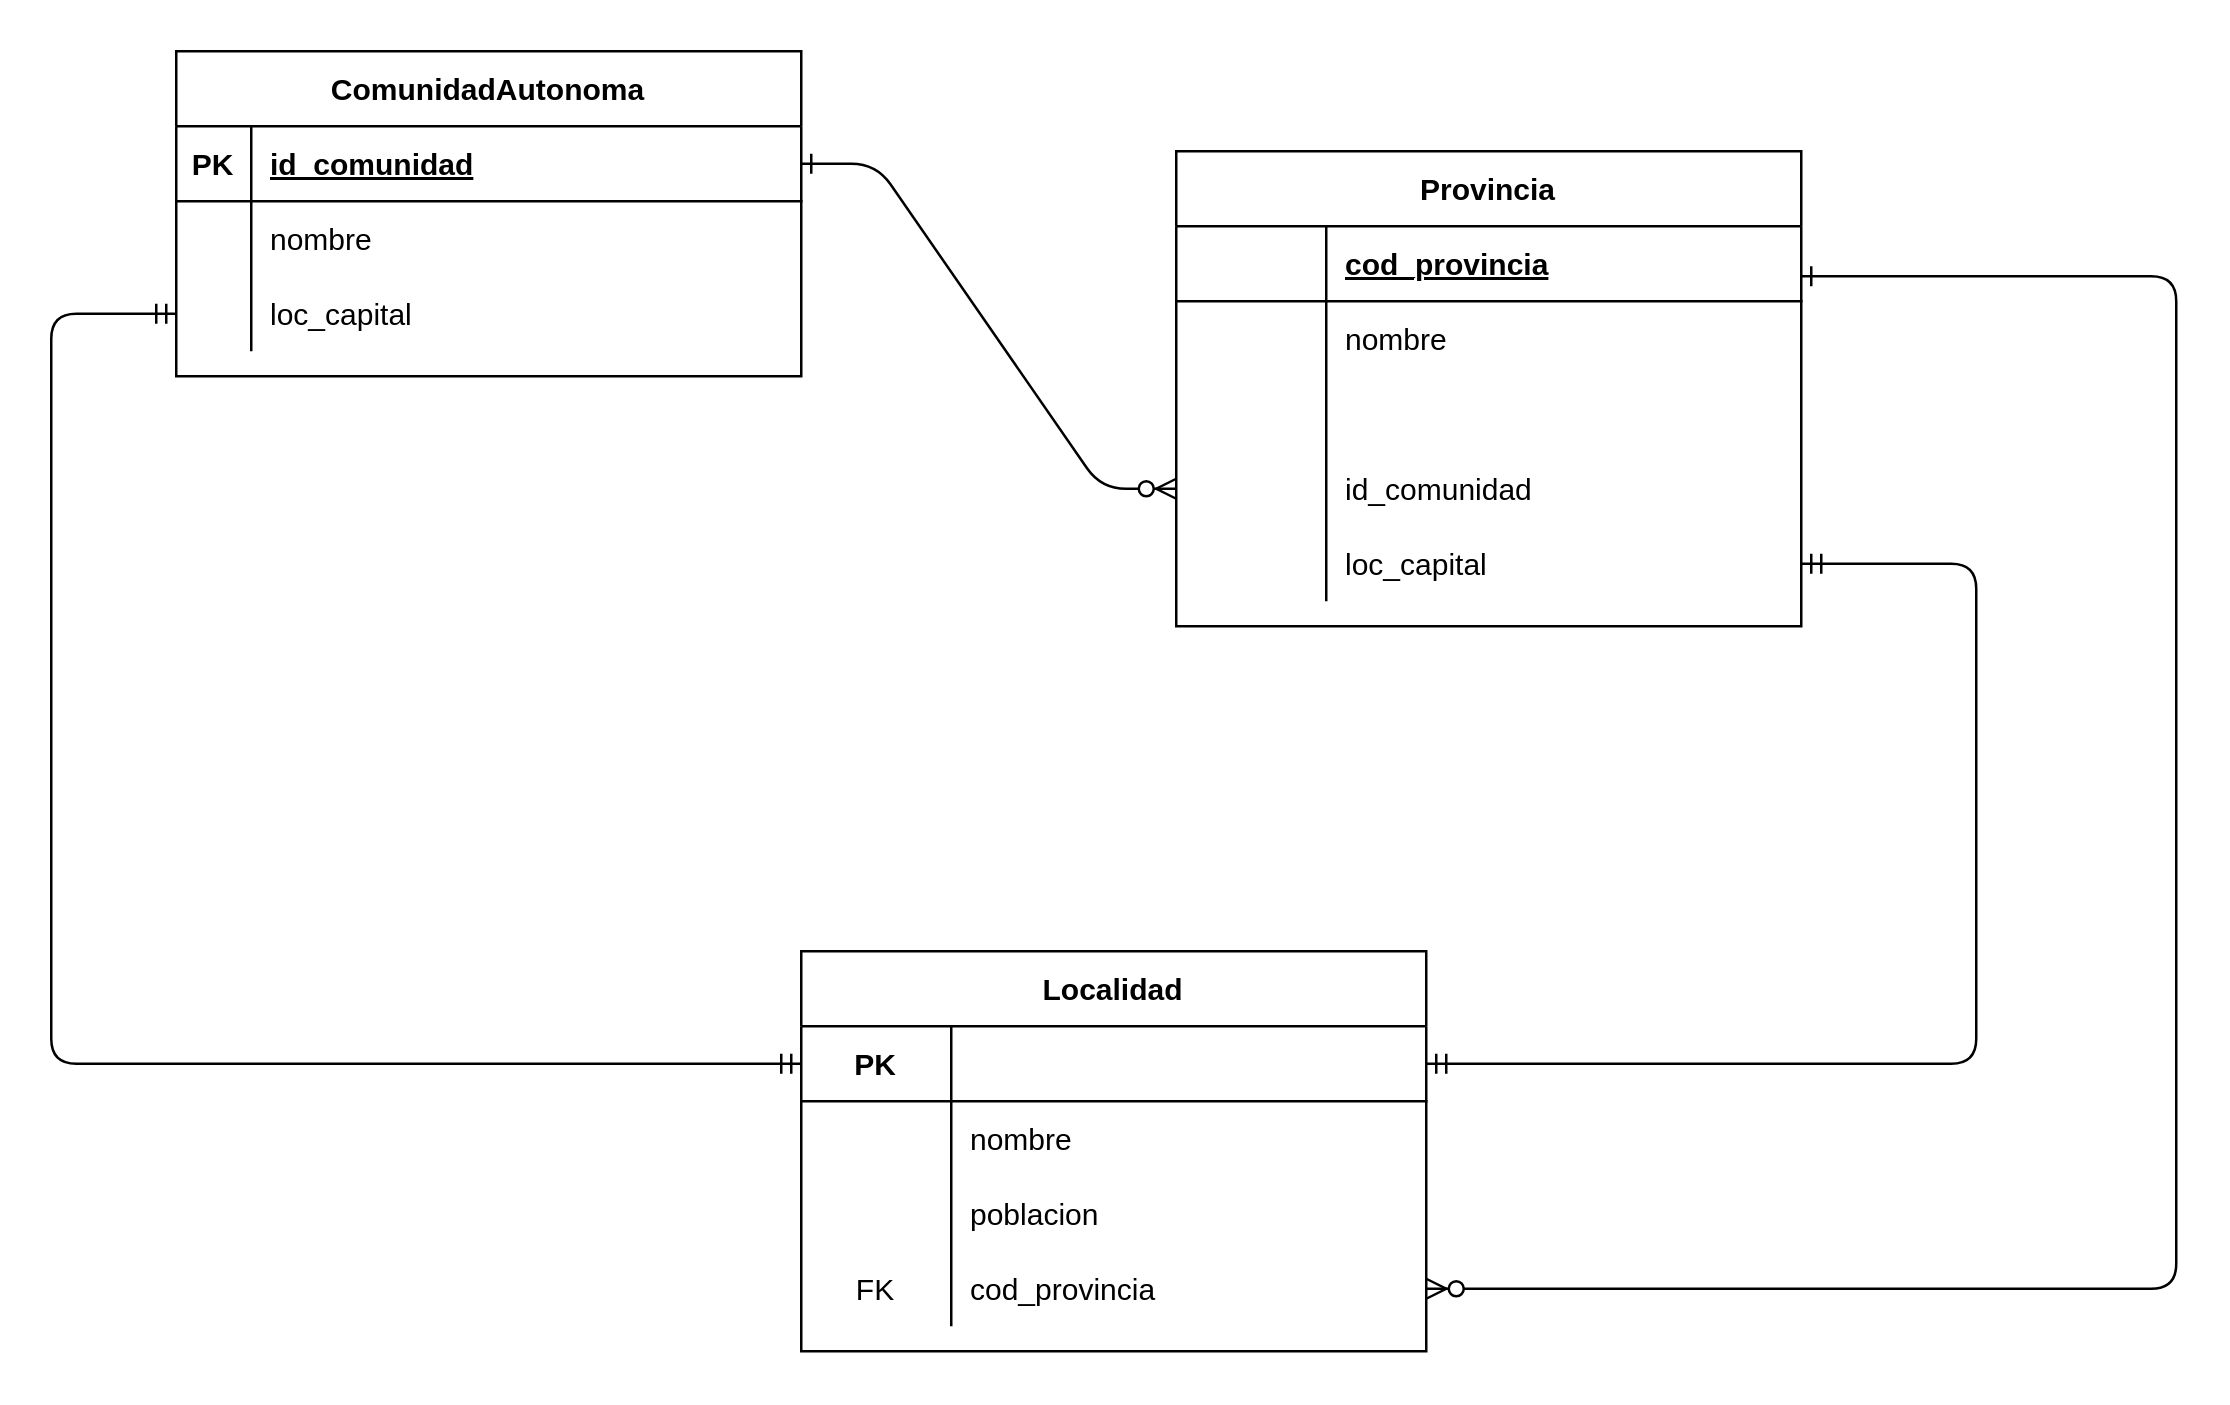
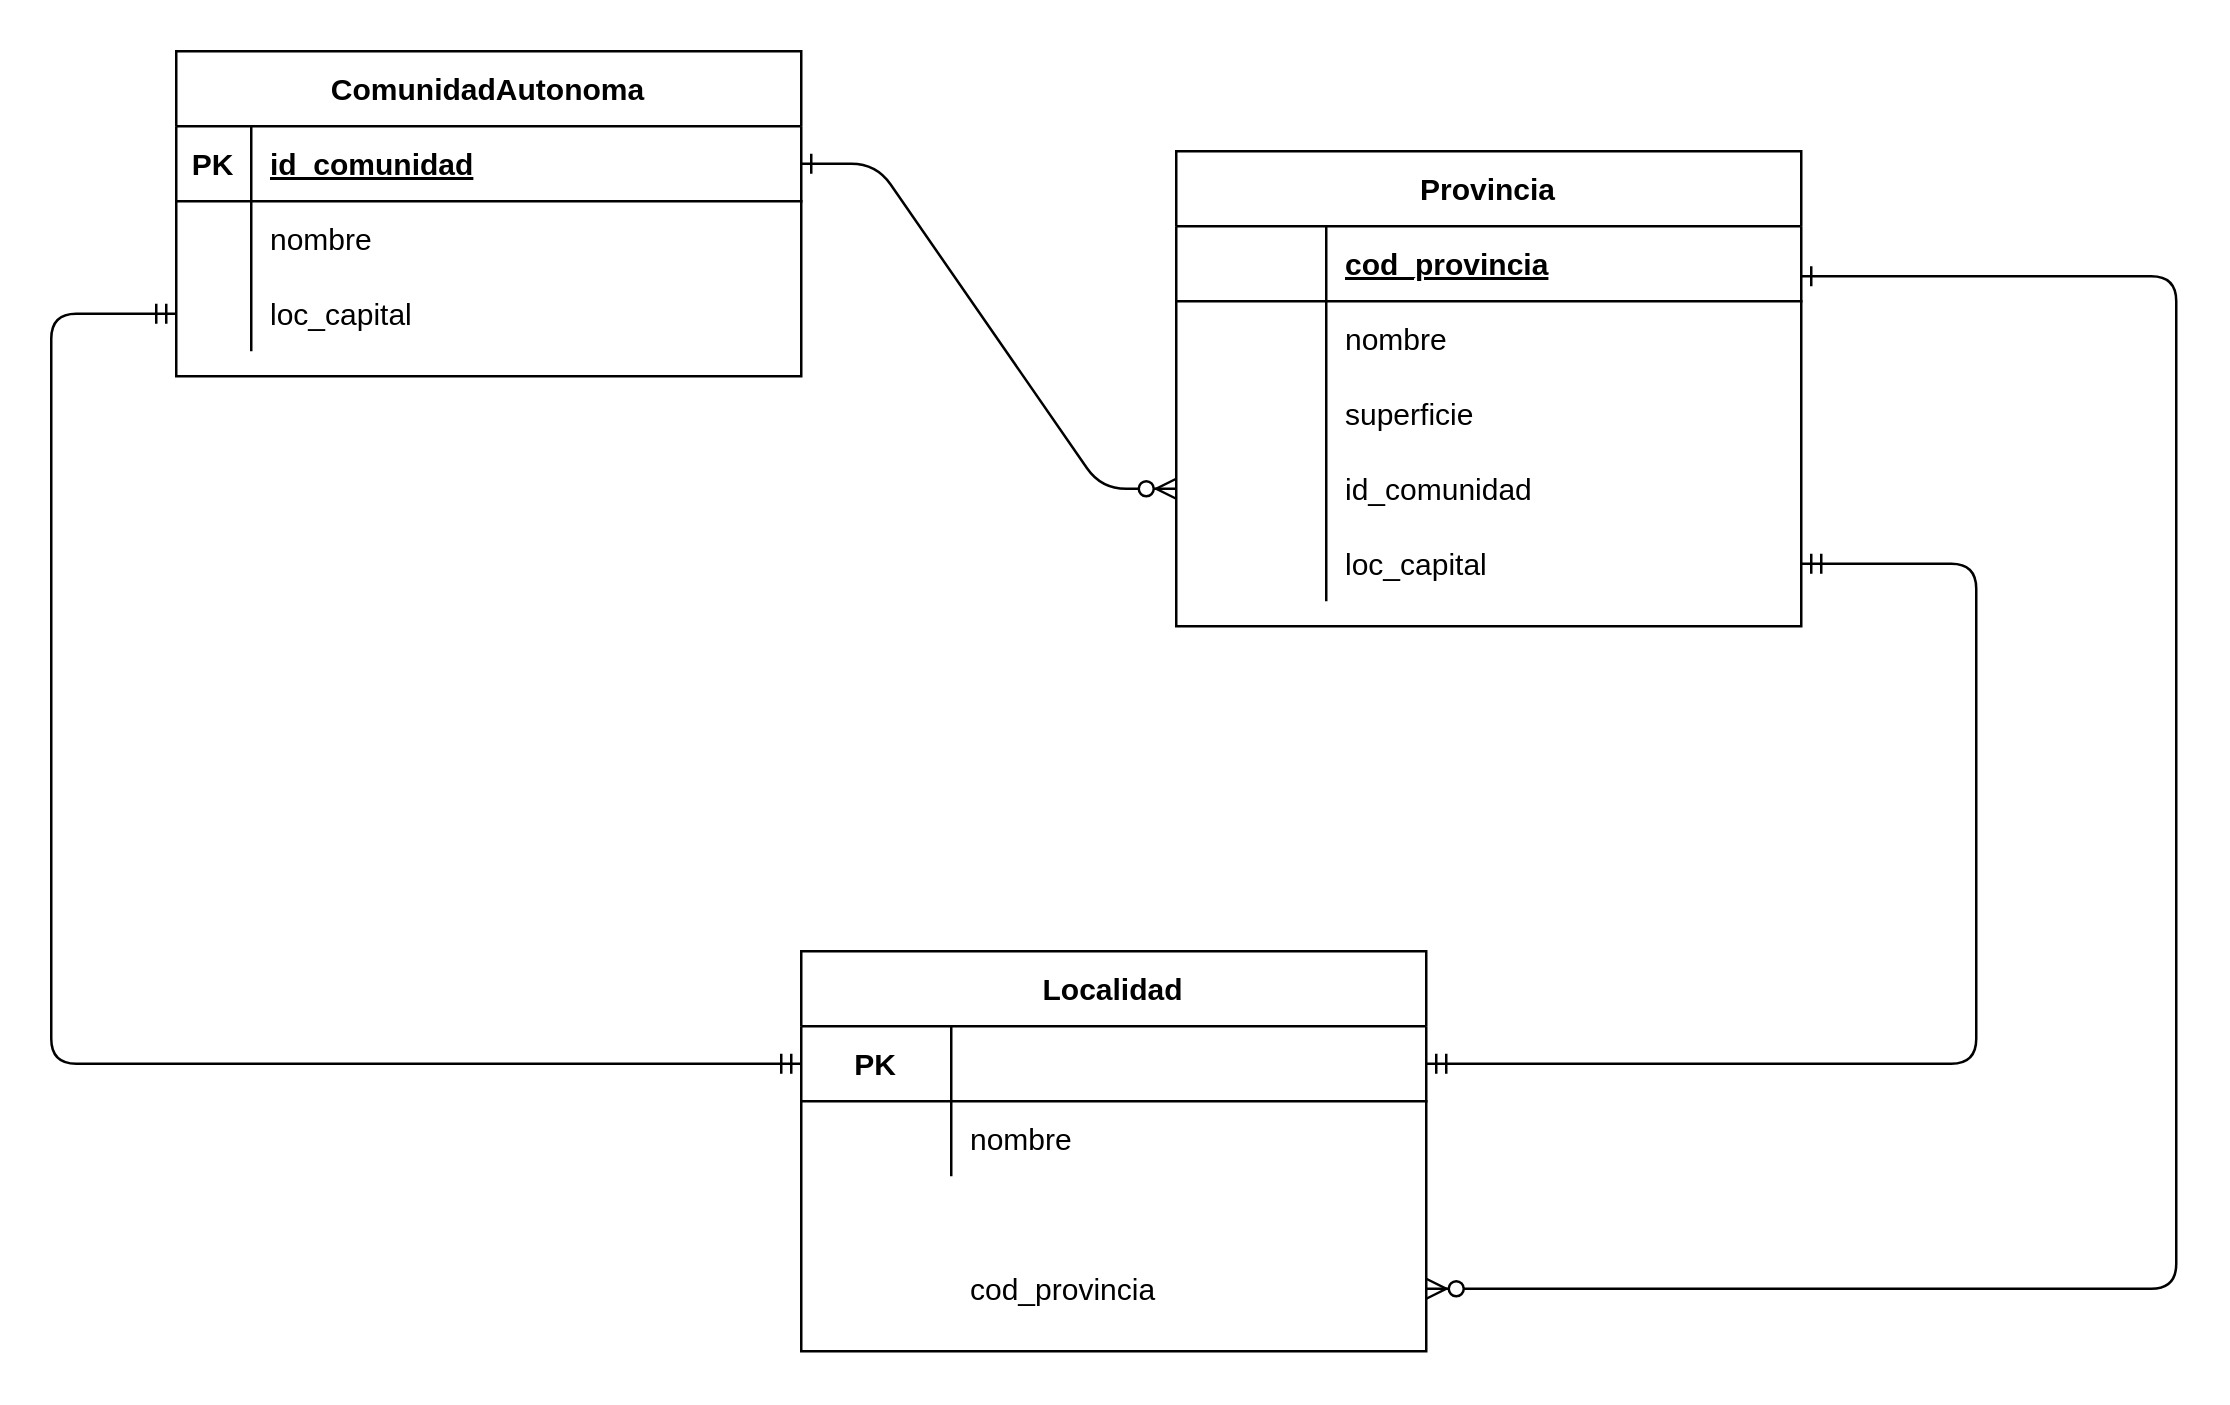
node "superficie": added
node "poblacion": removed
node "FK": removed
